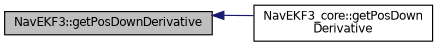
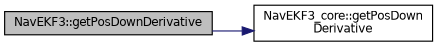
edge "NavEKF3_core::getPosDown Derivative" -> "NavEKF3::getPosDownDerivative": reversed
